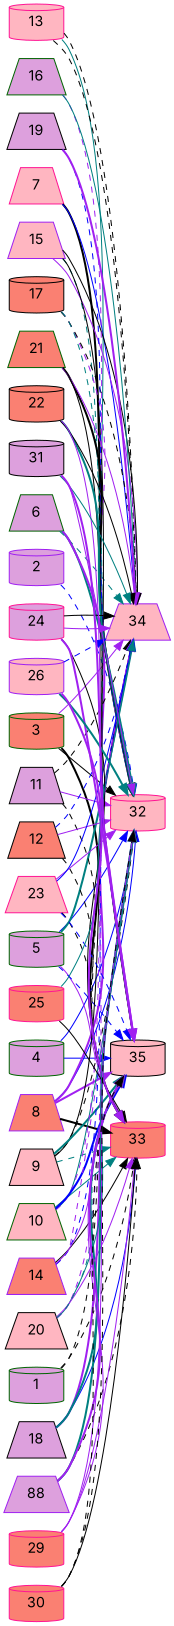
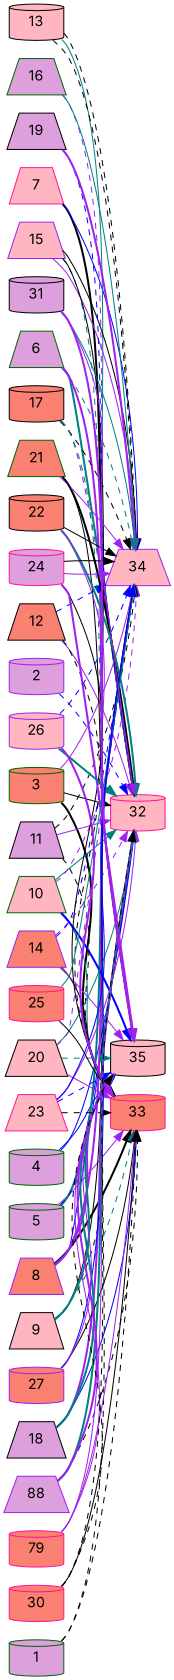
node "13": color deeppink -> black
node "27": added
node "29": label "29" -> "79"
